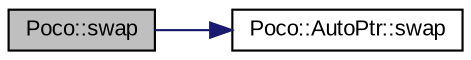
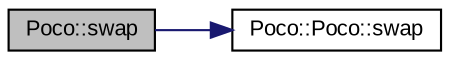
node "Poco::AutoPtr::swap": label "Poco::AutoPtr::swap" -> "Poco::Poco::swap"
